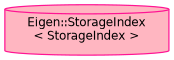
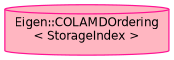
node "Eigen::StorageIndex < StorageIndex >": label "Eigen::StorageIndex < StorageIndex >" -> "Eigen::COLAMDOrdering < StorageIndex >"
